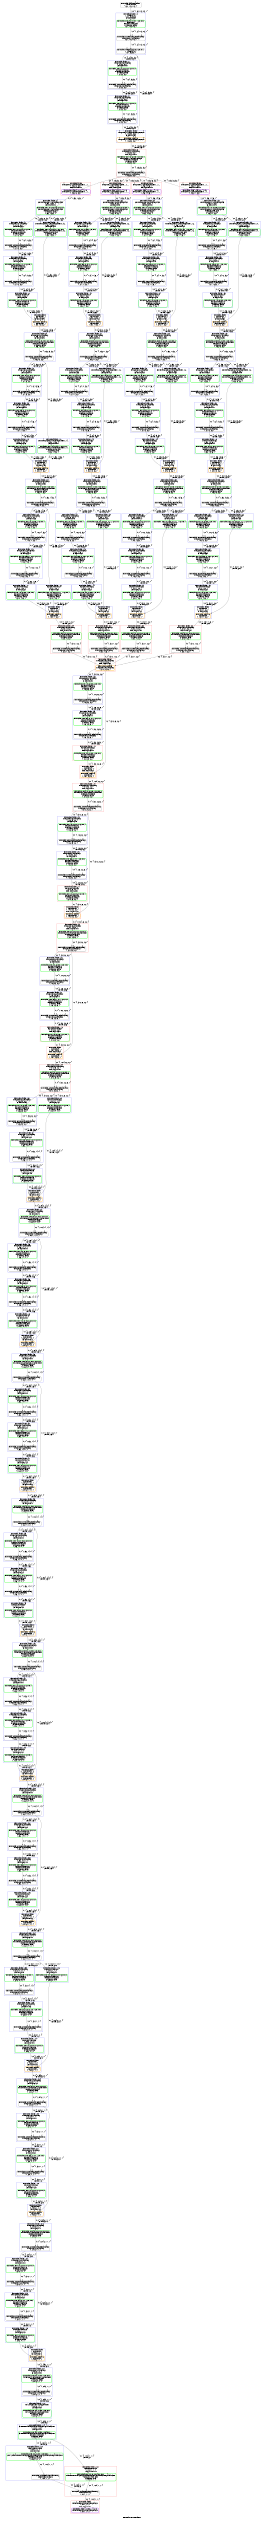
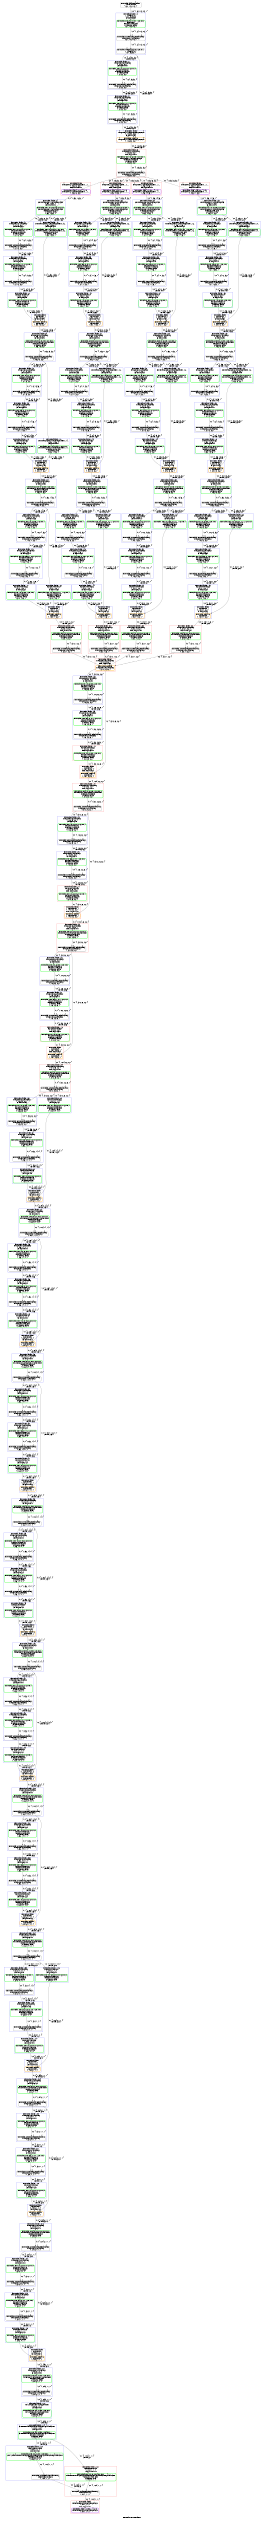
node "Instruction: concat C eltwise_concat [1, 512, 16, 56, 1]": label "Instruction: concat C eltwise_concat [1, 512, 16, 56, 1]" -> "Instruction: concat C input_concat [1, 512, 16, 56, 1]"
